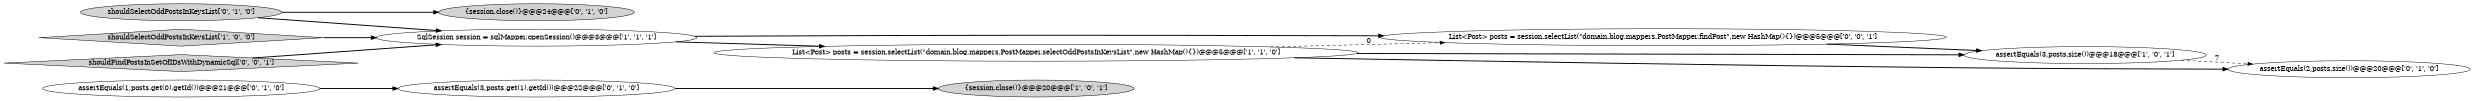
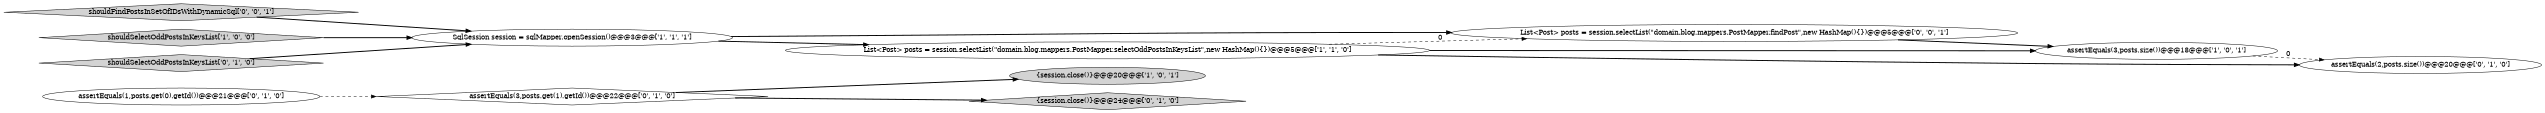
node "shouldSelectOddPostsInKeysList['0', '1', '0']": shape ellipse -> diamond
edge "shouldSelectOddPostsInKeysList['0', '1', '0']" -> "{session.close()}@@@24@@@['0', '1', '0']": now "assertEquals(3,posts.get(1).getId())@@@22@@@['0', '1', '0']" -> "{session.close()}@@@24@@@['0', '1', '0']"
node "{session.close()}@@@24@@@['0', '1', '0']": shape ellipse -> diamond
edge "assertEquals(3,posts.size())@@@18@@@['1', '0', '1']" -> "assertEquals(2,posts.size())@@@20@@@['0', '1', '0']": label "7" -> "0"
edge "assertEquals(1,posts.get(0).getId())@@@21@@@['0', '1', '0']" -> "assertEquals(3,posts.get(1).getId())@@@22@@@['0', '1', '0']": style bold -> dashed
node "assertEquals(3,posts.get(1).getId())@@@22@@@['0', '1', '0']": shape ellipse -> diamond
